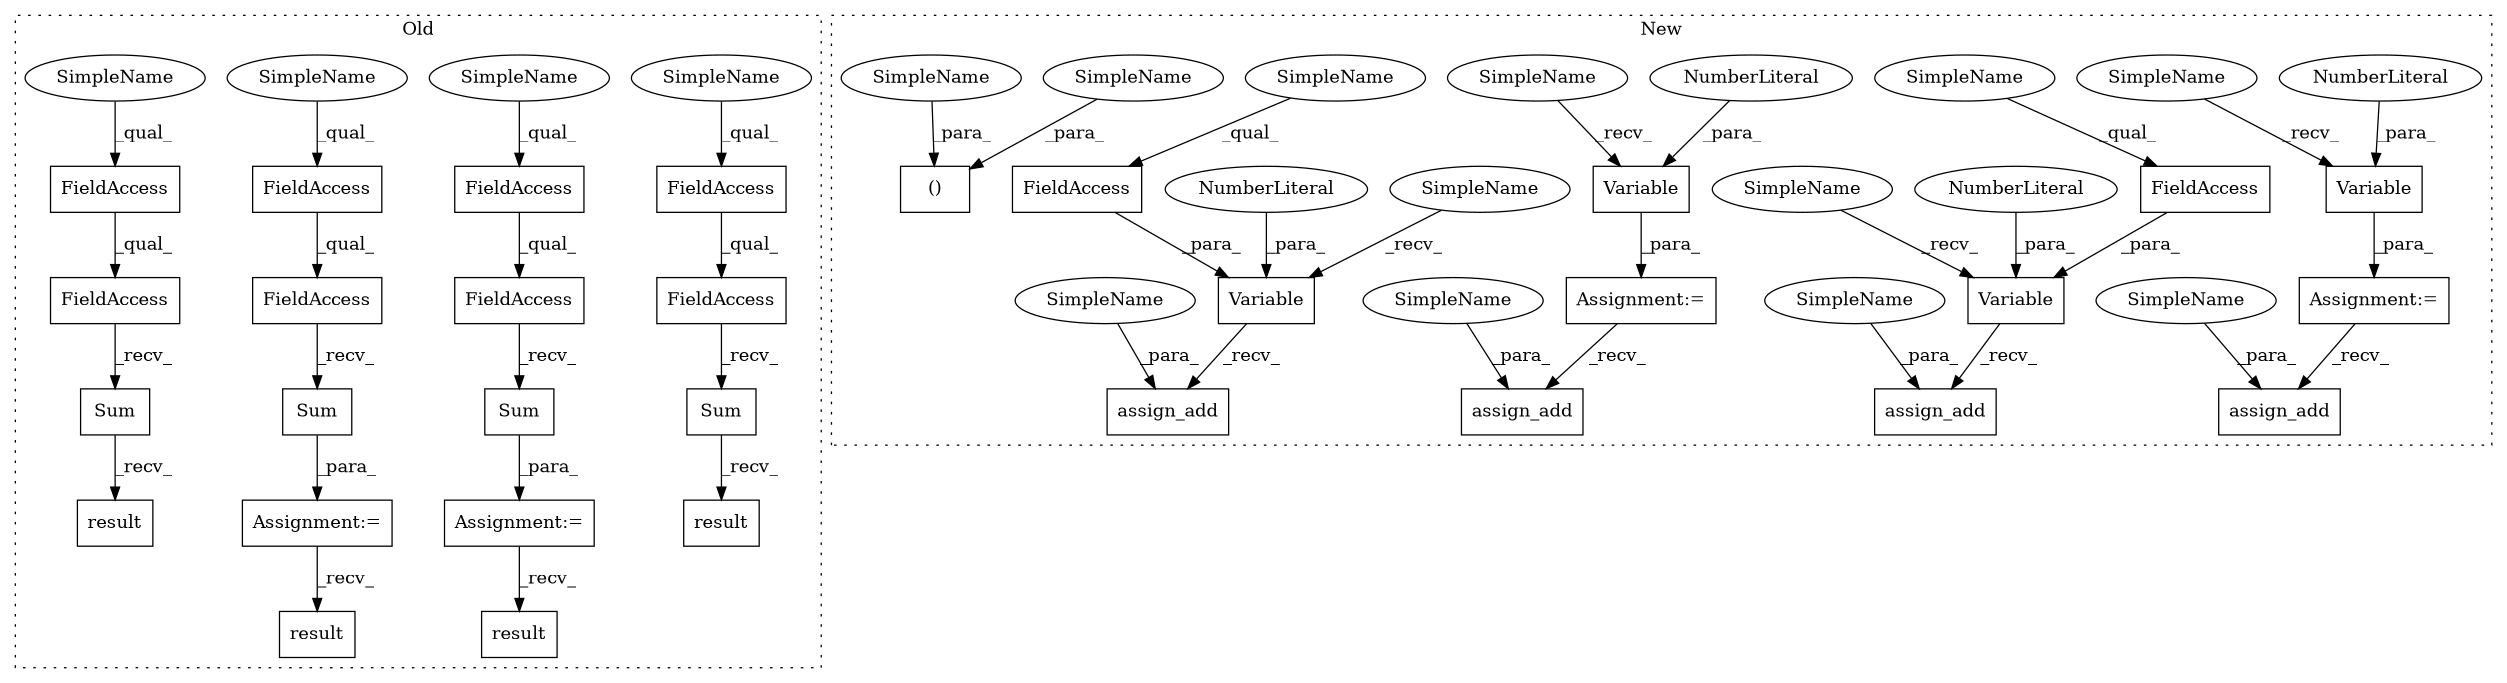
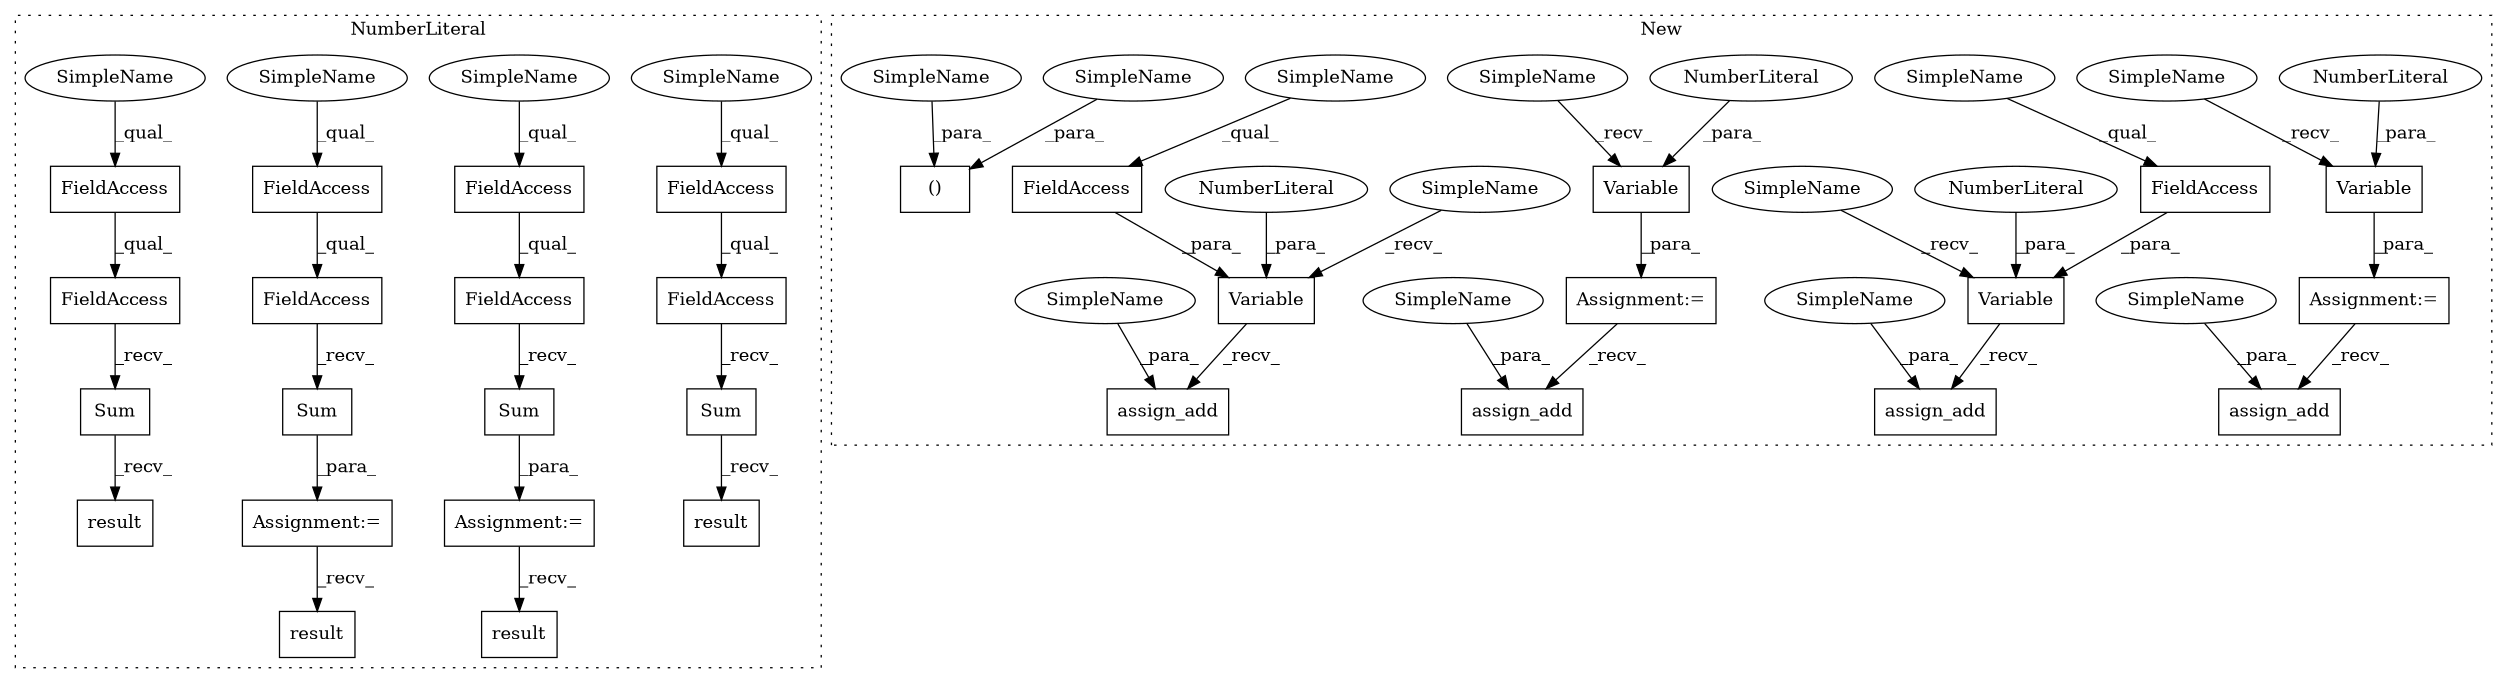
cluster "Old": label "Old" -> "NumberLiteral"
